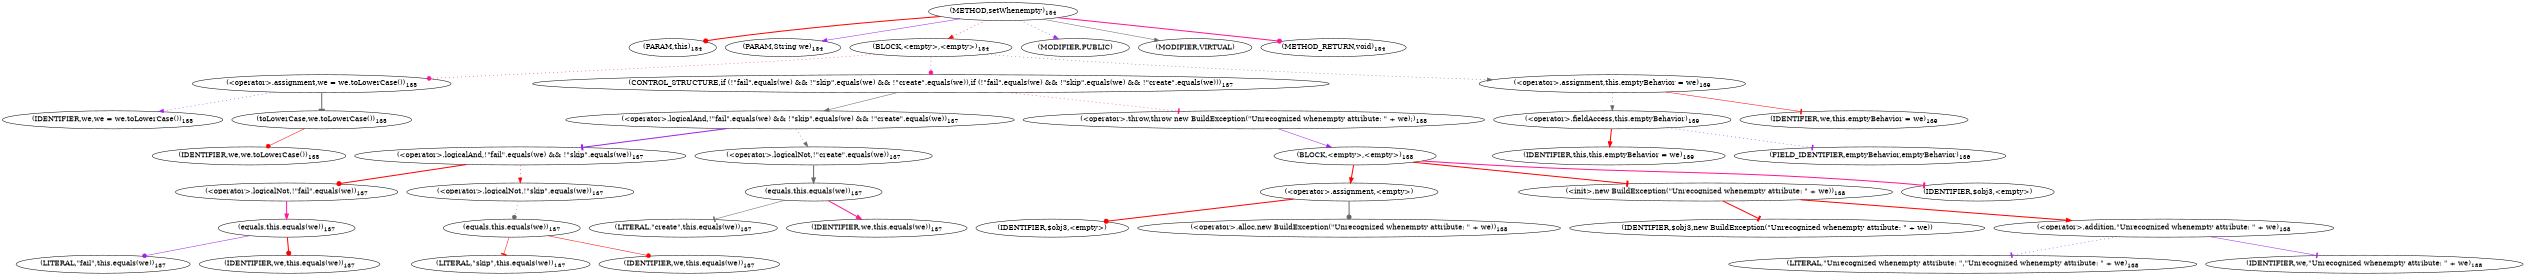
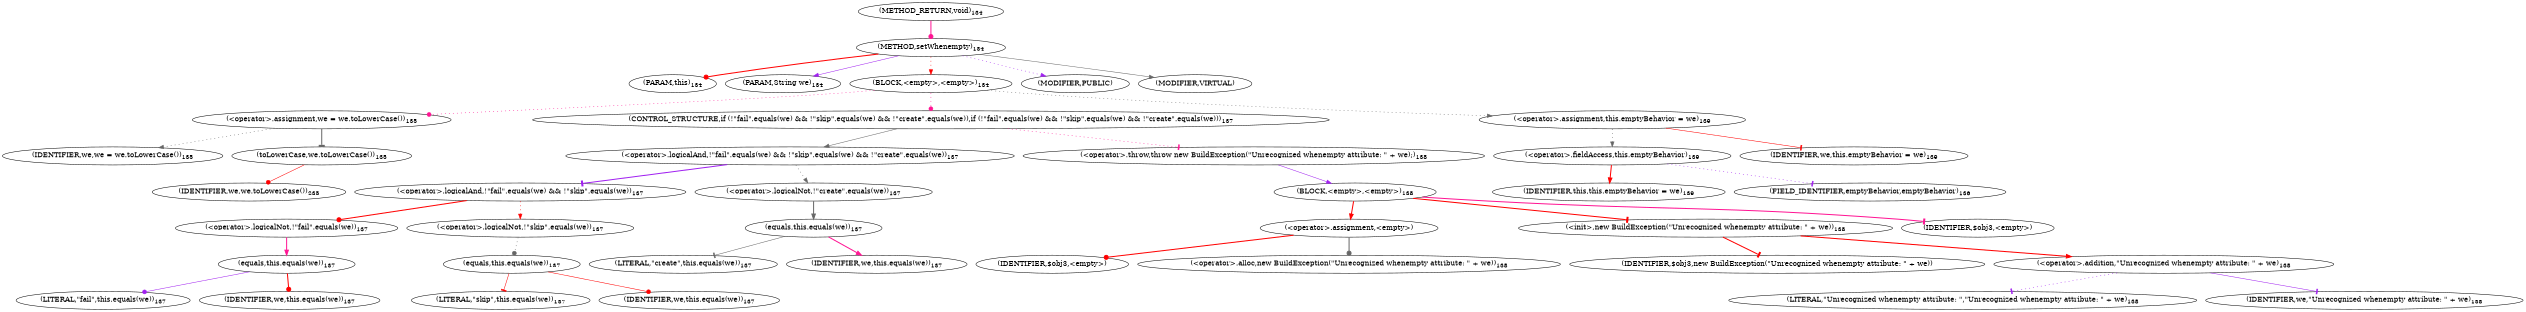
edge "(METHOD,setWhenempty)" -> "(METHOD_RETURN,void)": reversed
edge "(<operator>.assignment,we = we.toLowerCase())" -> "(IDENTIFIER,we,we = we.toLowerCase())": color purple -> gray40
node "(IDENTIFIER,we,we.toLowerCase())": text "135" -> "235"
